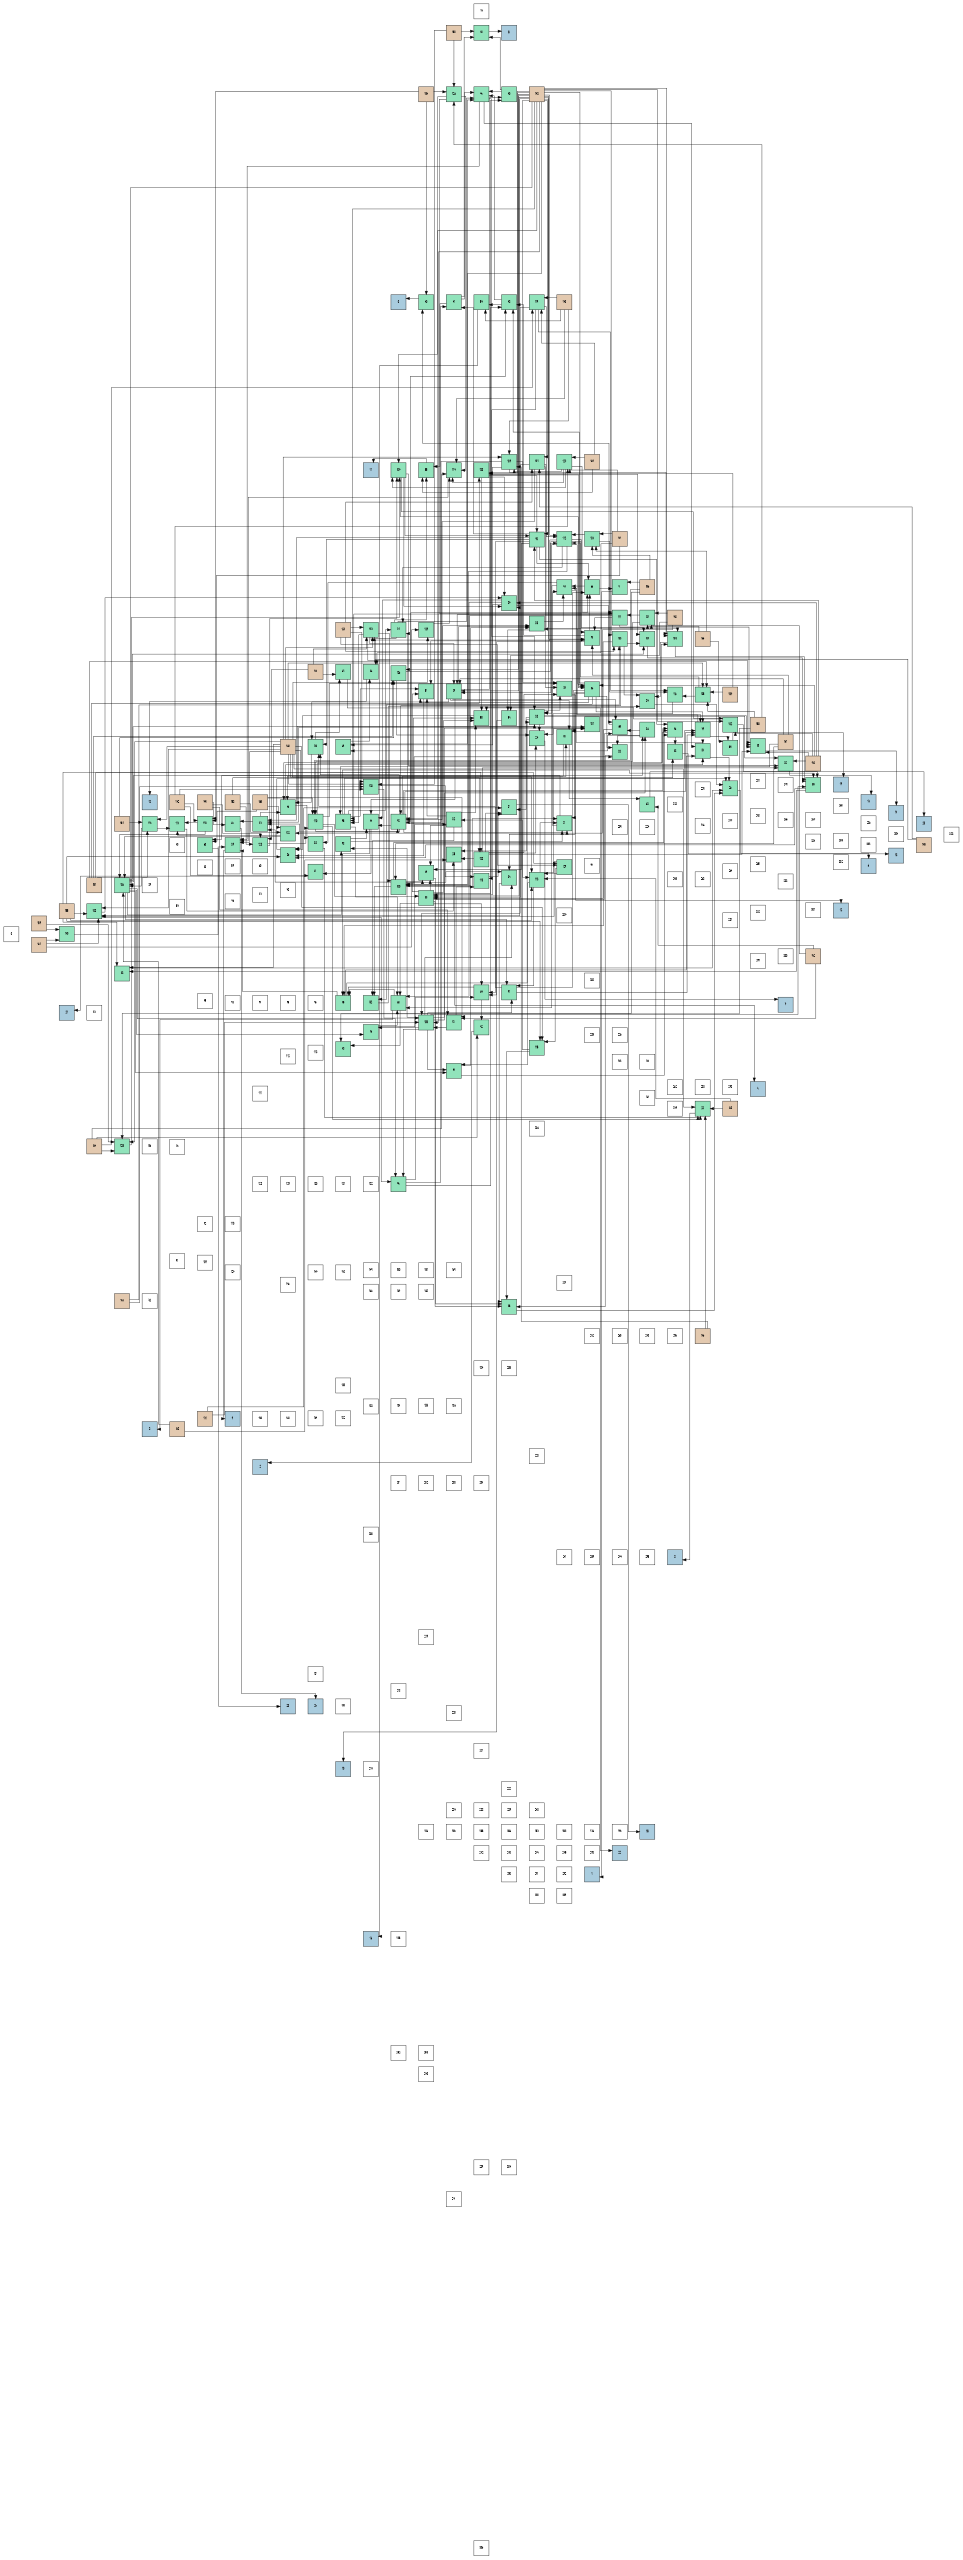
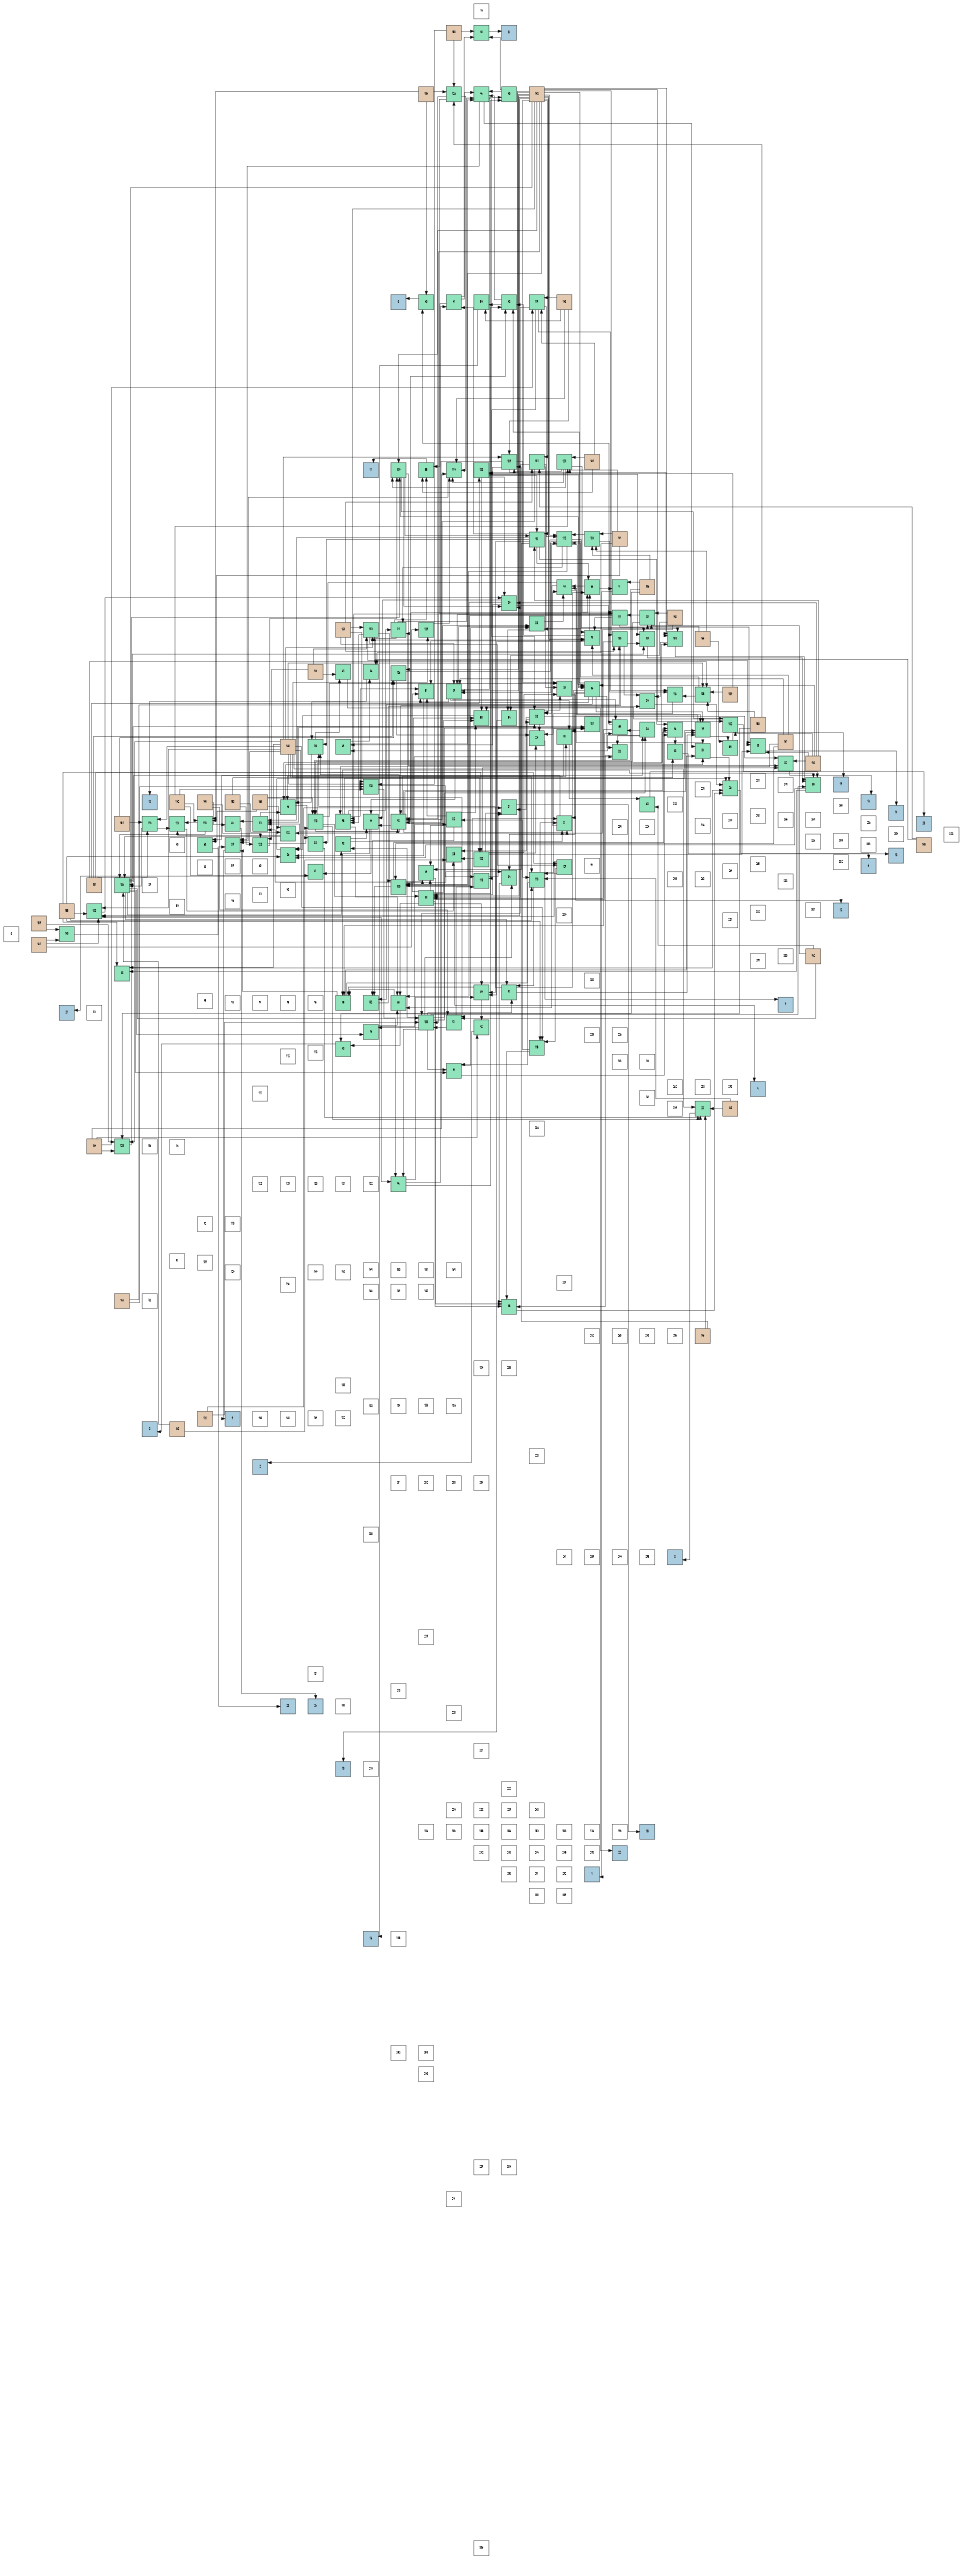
edge "33" -> "30": removed
edge "68" -> "3": now "43" -> "3"
